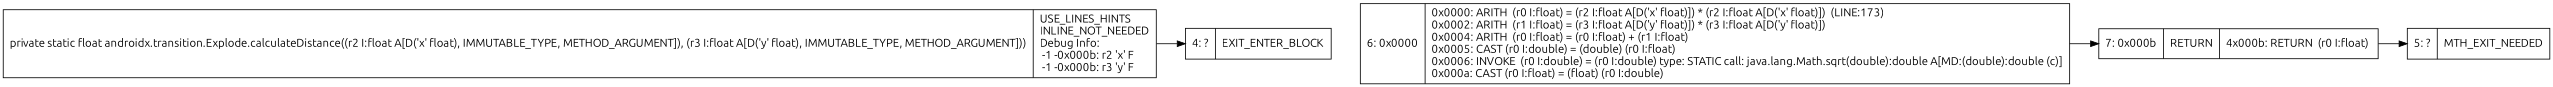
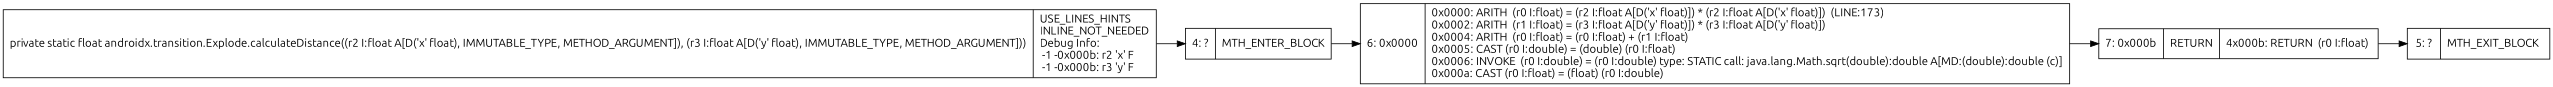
node "4: ?": text "EXIT_ENTER_BLOCK" -> "MTH_ENTER_BLOCK"
node "5: ?": text "MTH_EXIT_NEEDED" -> "MTH_EXIT_BLOCK"
edge "4: ?" -> "6: 0x0000": added
